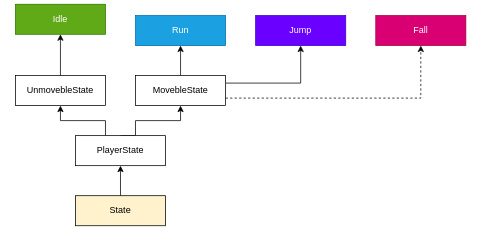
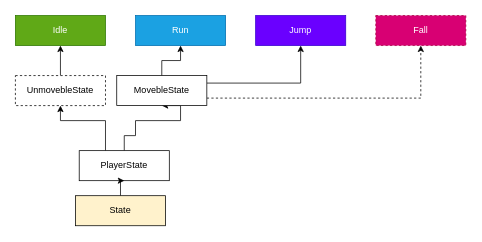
node "Idle": moved (60, 19) -> (60, 30)
node "Fall": style solid -> dashed
node "UnmovebleState": style solid -> dashed
node "MovebleState": moved (180, 90) -> (162, 90)
node "PlayerState": moved (120, 150) -> (124, 165)
